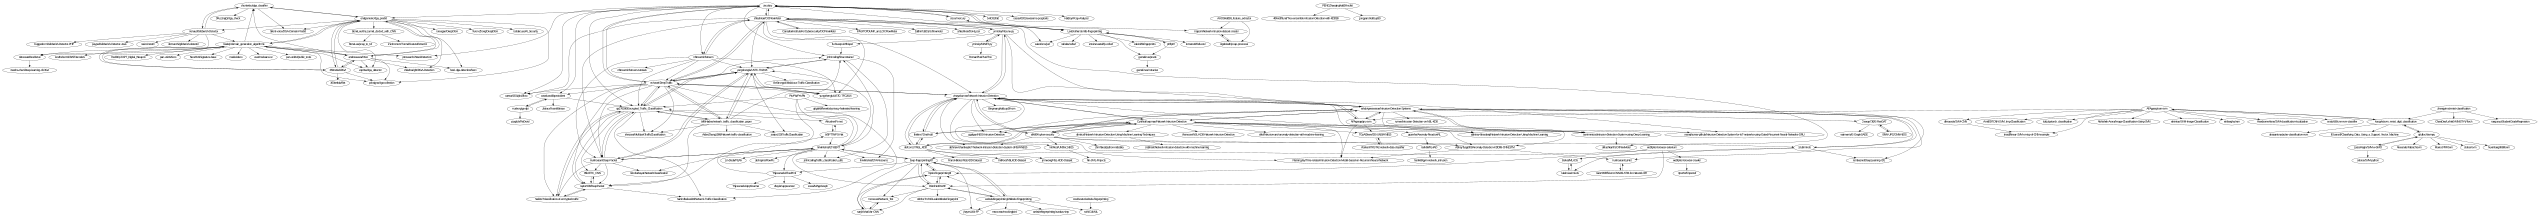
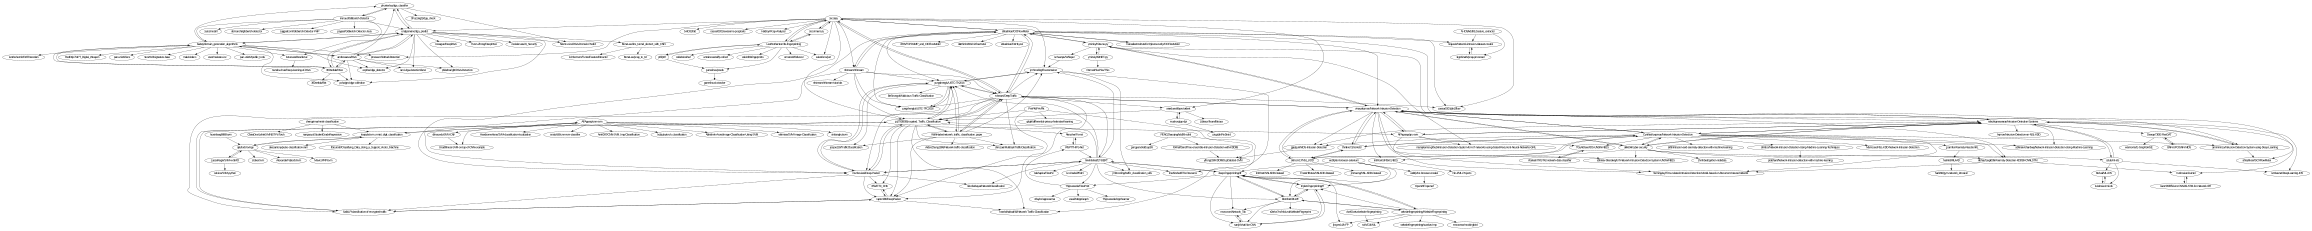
edge "endgameinc/dga_predict" -> "rrenaud/Gibberish-Detector": reversed
node "Bingmang/kddcup99-cnn": removed
edge "ajtulloch/svmpy" -> "huxinliang8888/svm": reversed
node "ylfeng250/KDD99CupDataSet-SVM": added
